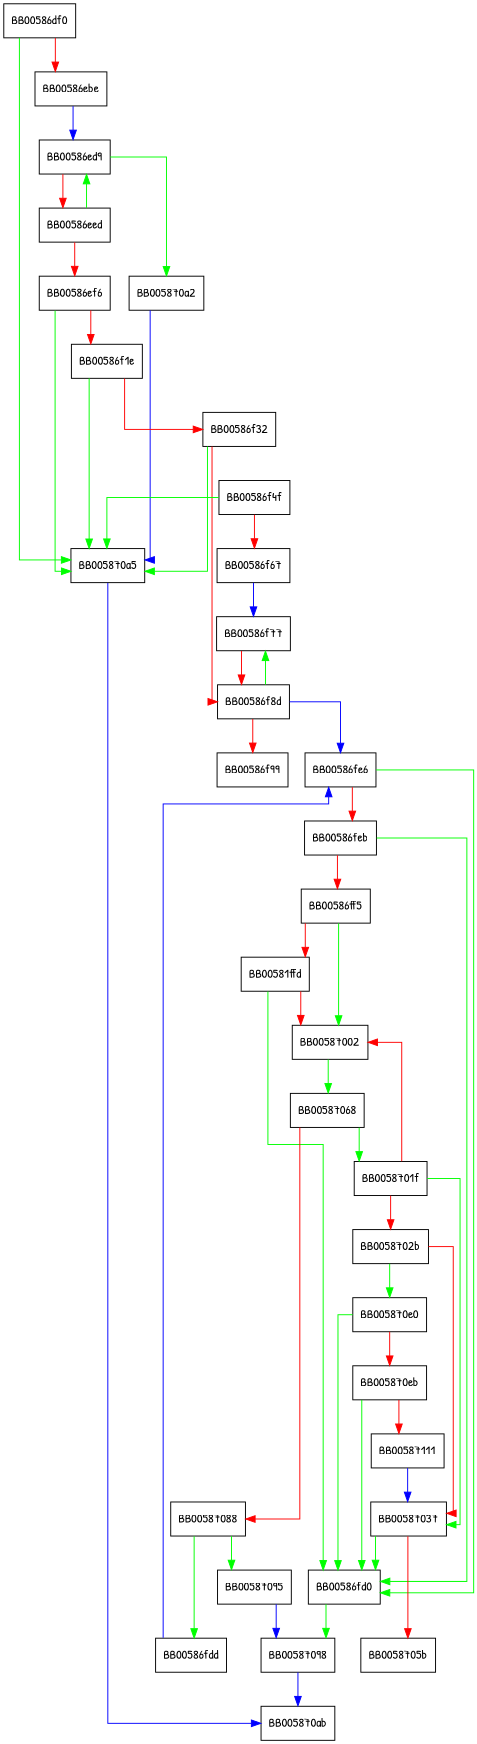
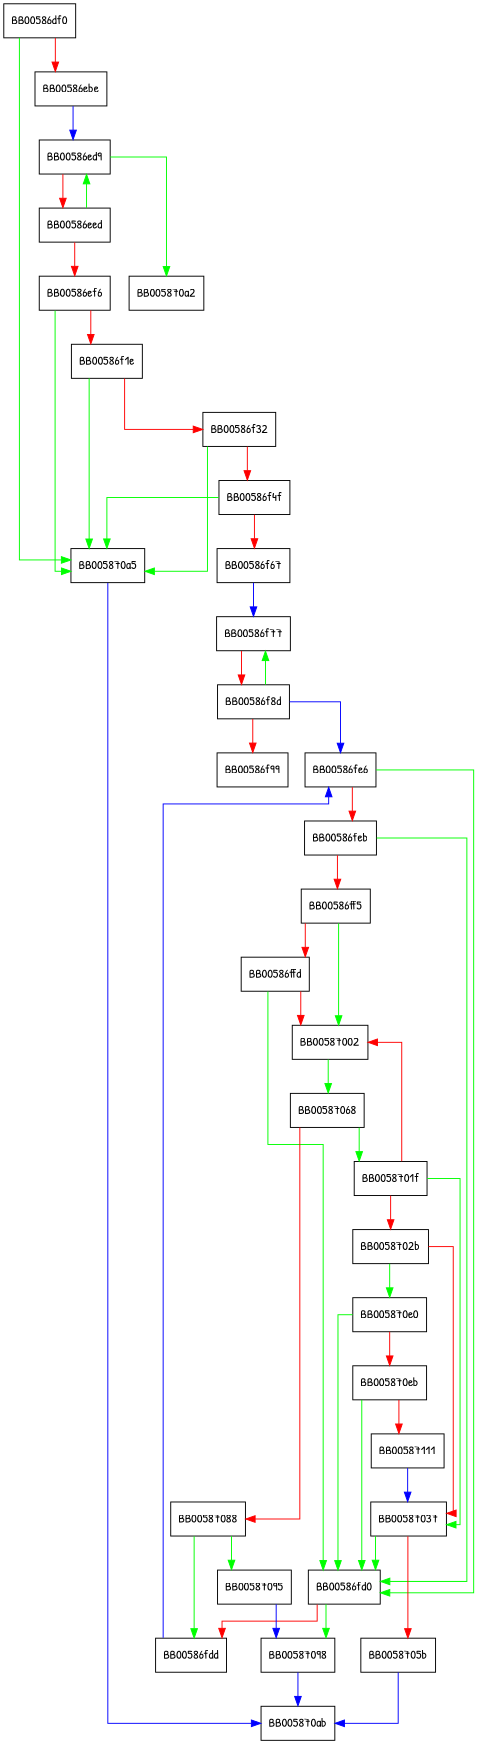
edge "BB005870a2" -> "BB005870a5": removed
edge "BB00586f32" -> "BB00586f8d": now "BB00586f32" -> "BB00586f4f"
node "BB00581ffd": label "BB00581ffd" -> "BB00586ffd"
edge "BB00586fd0" -> "BB00586fdd": added
edge "BB0058705b" -> "BB005870ab": added
